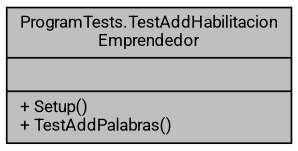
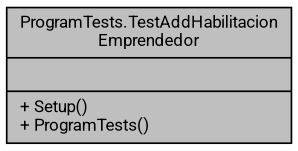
node "ProgramTests.TestAddHabilitacion": text "+ TestAddPalabras()" -> "+ ProgramTests()"
